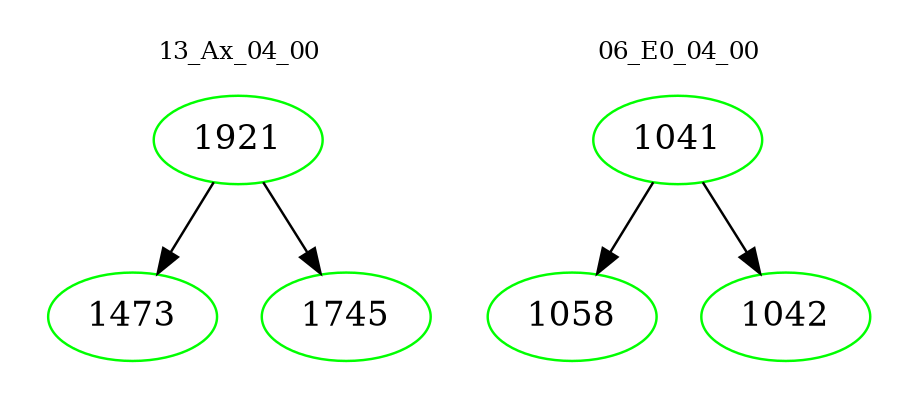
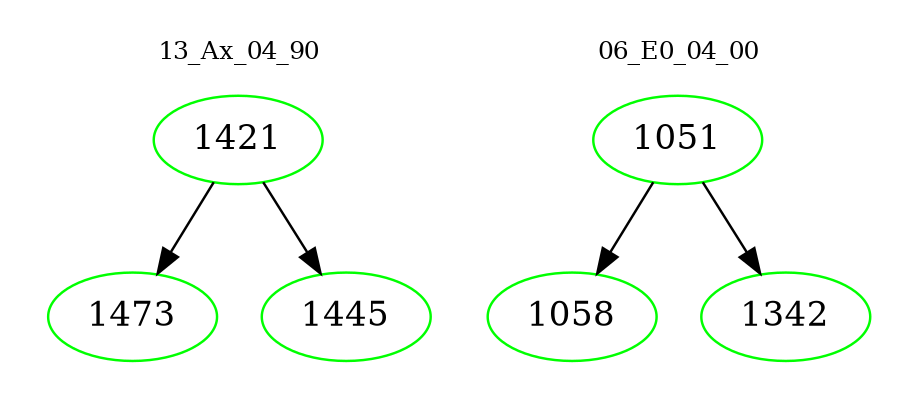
cluster "13_Ax_04_00": label "13_Ax_04_00" -> "13_Ax_04_90"
node "1921": label "1921" -> "1421"
node "1041": label "1041" -> "1051"
node "1745": label "1745" -> "1445"
node "1042": label "1042" -> "1342"
